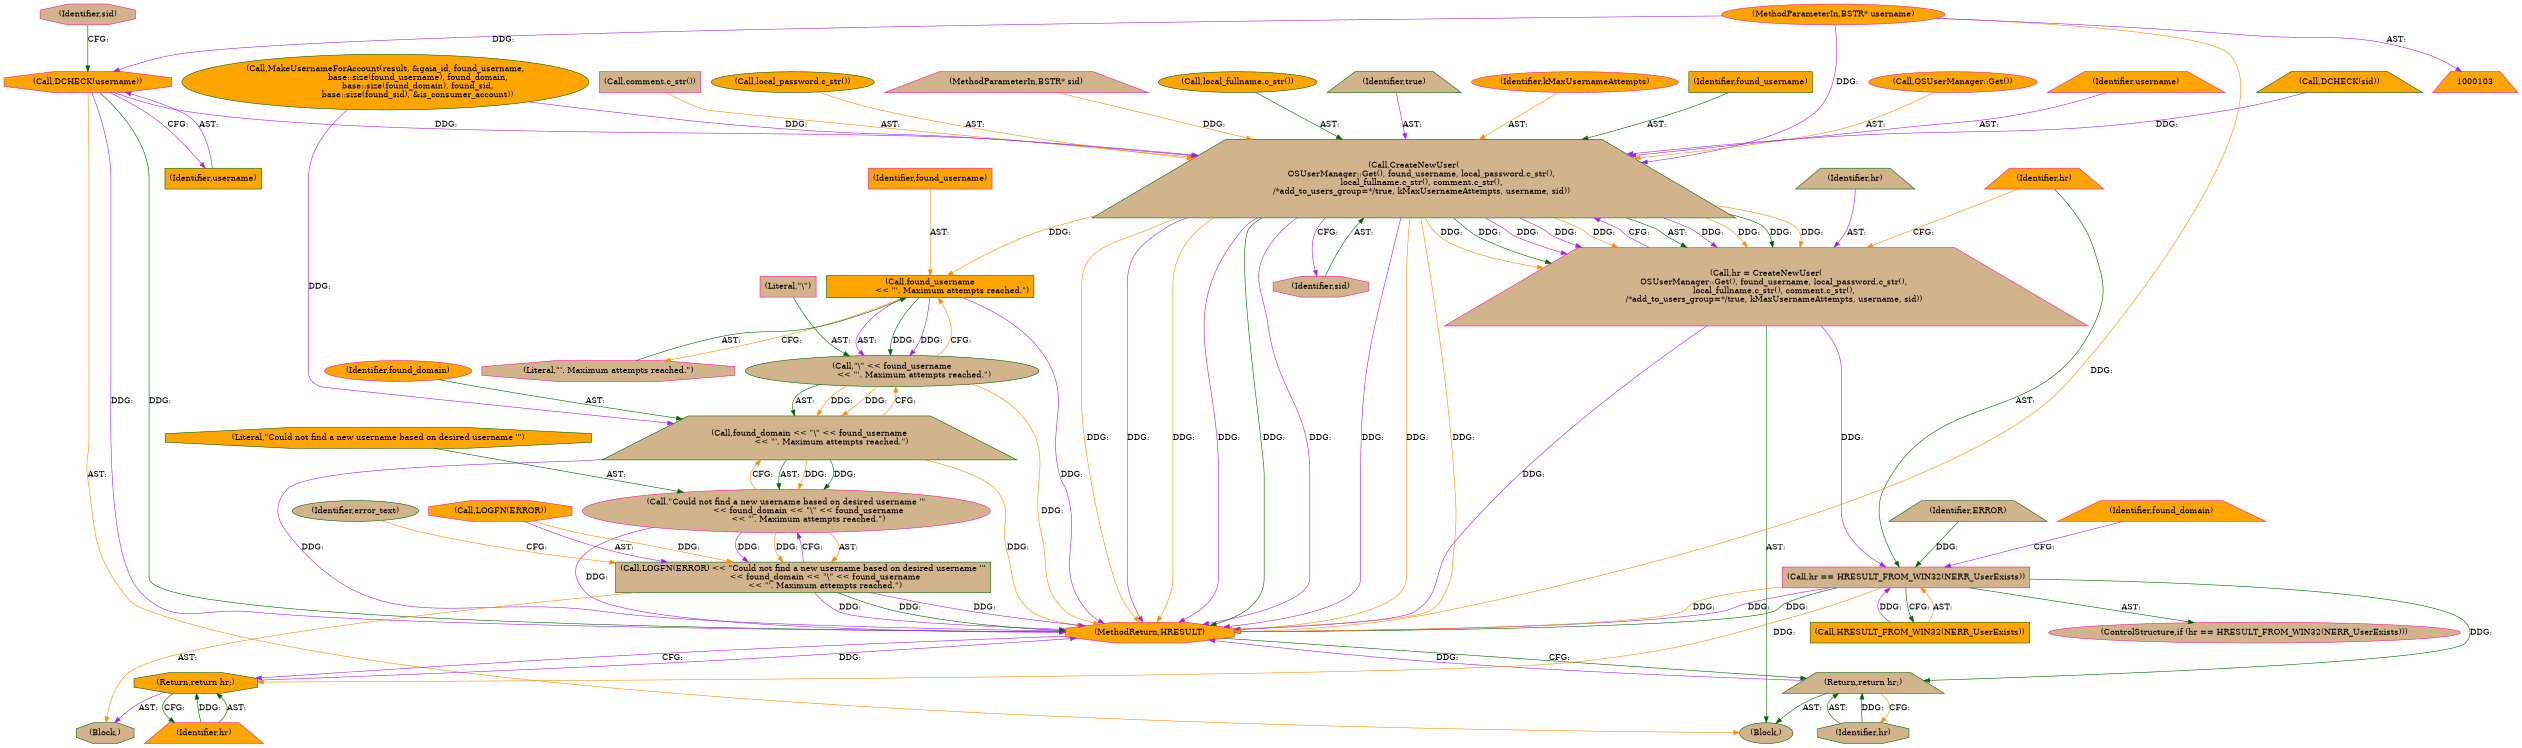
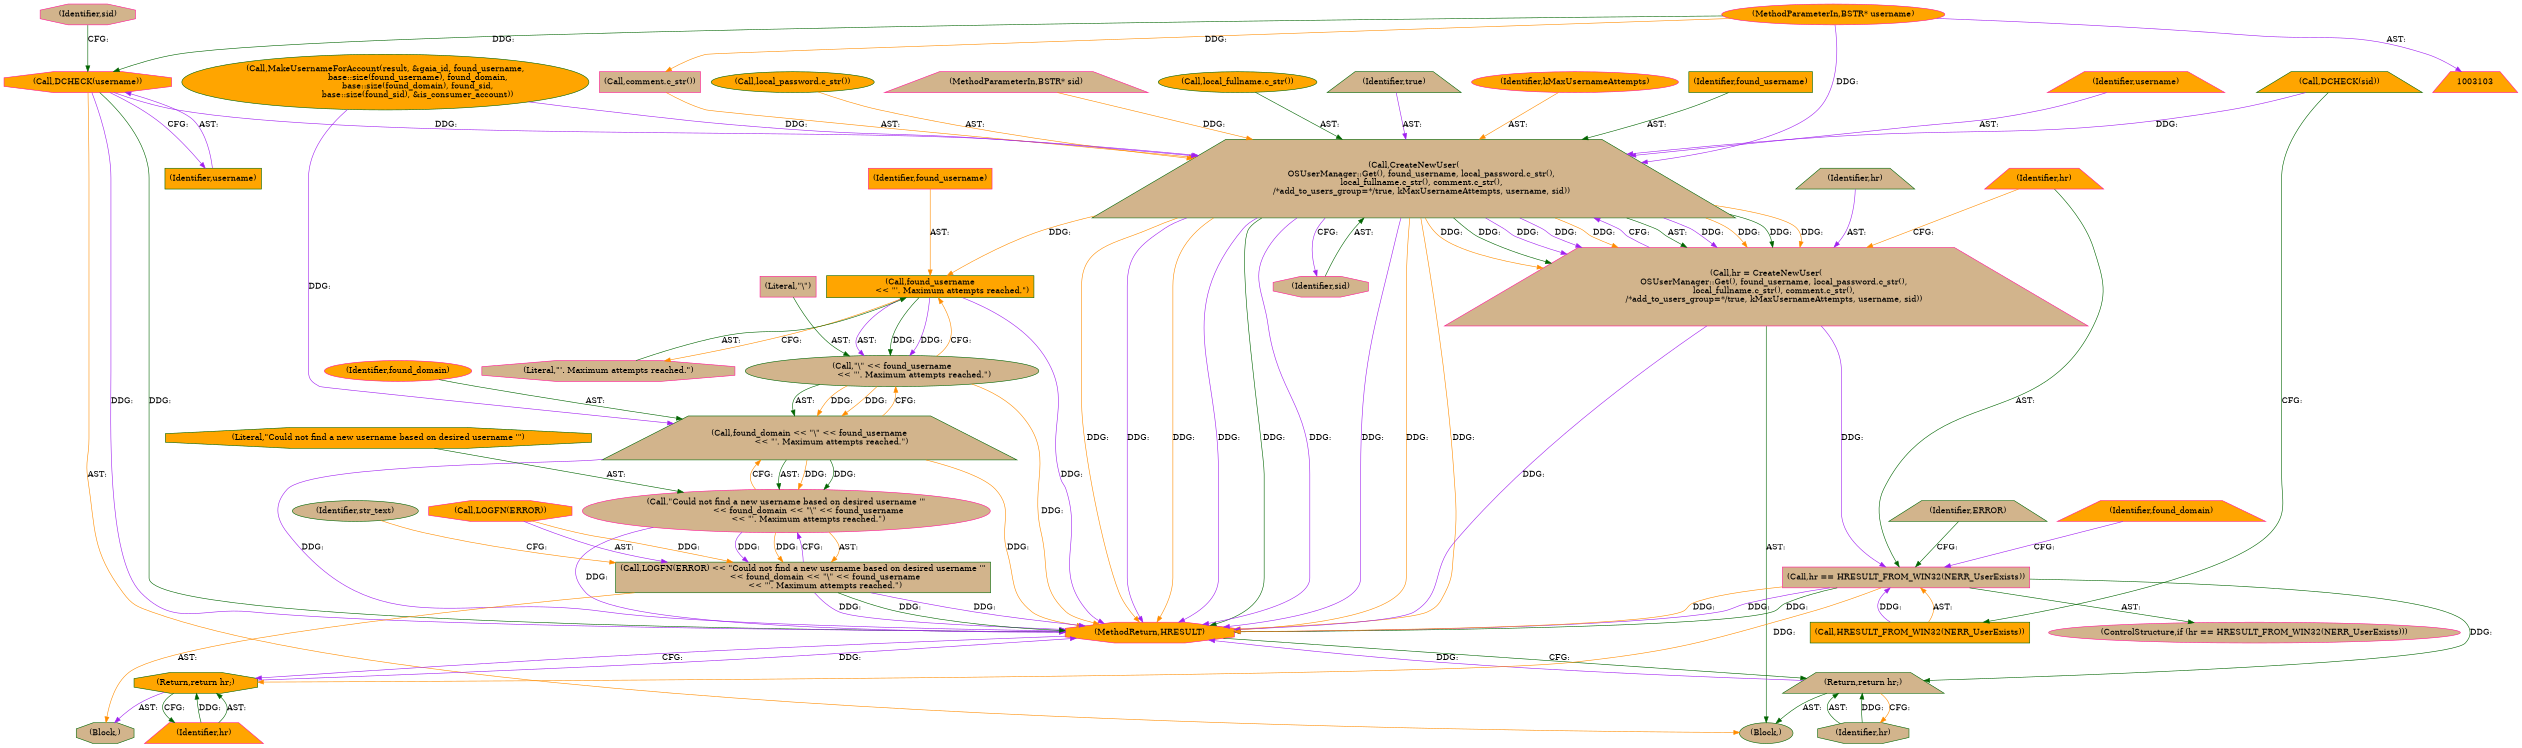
edge "(MethodParameterIn,BSTR* username)" -> "(Call,DCHECK(username))": color purple -> darkgreen
node "(Call,OSUserManager::Get())": removed
node "1000103": label "1000103" -> "1003103"
edge "(MethodParameterIn,BSTR* username)" -> "(MethodReturn,HRESULT)": now "(MethodParameterIn,BSTR* username)" -> "(Call,comment.c_str())"
node "(Identifier,error_text)": label "(Identifier,error_text)" -> "(Identifier,str_text)"
edge "(Identifier,ERROR)" -> "(Call,hr == HRESULT_FROM_WIN32(NERR_UserExists))": label "DDG: " -> "CFG: "
edge "(Call,hr == HRESULT_FROM_WIN32(NERR_UserExists))" -> "(Call,HRESULT_FROM_WIN32(NERR_UserExists))": now "(Call,DCHECK(sid))" -> "(Call,HRESULT_FROM_WIN32(NERR_UserExists))"
